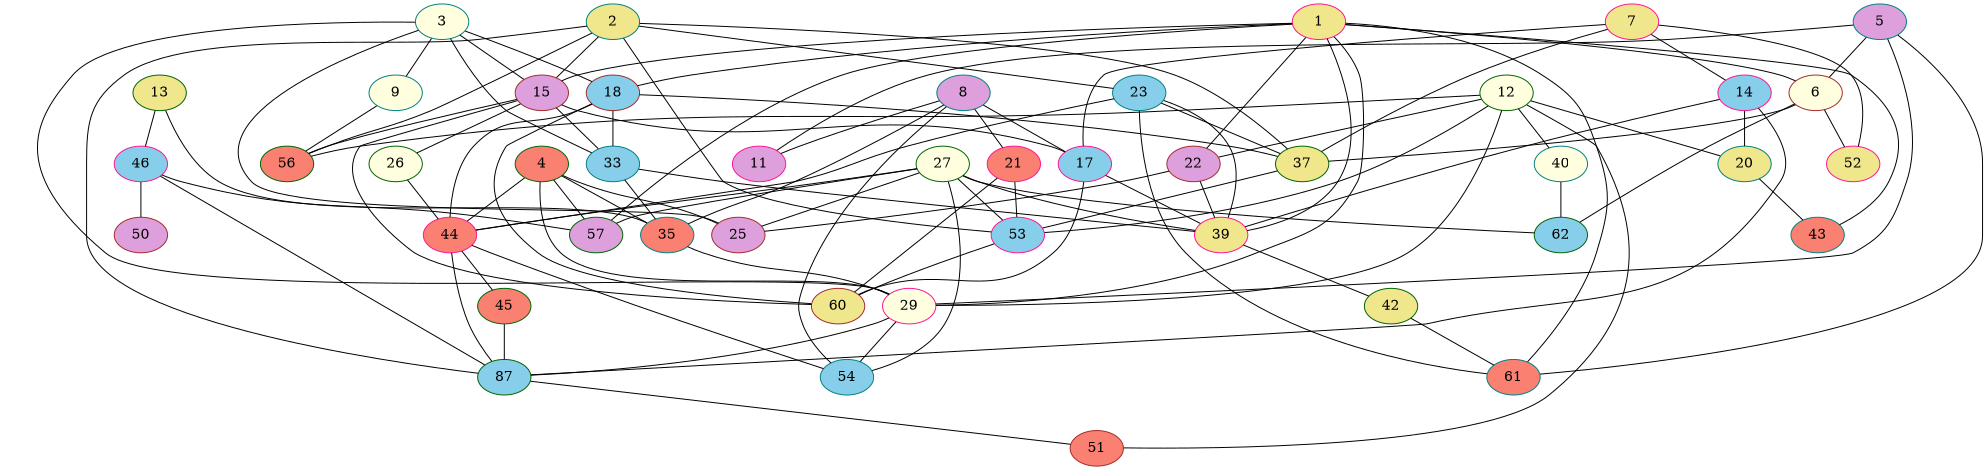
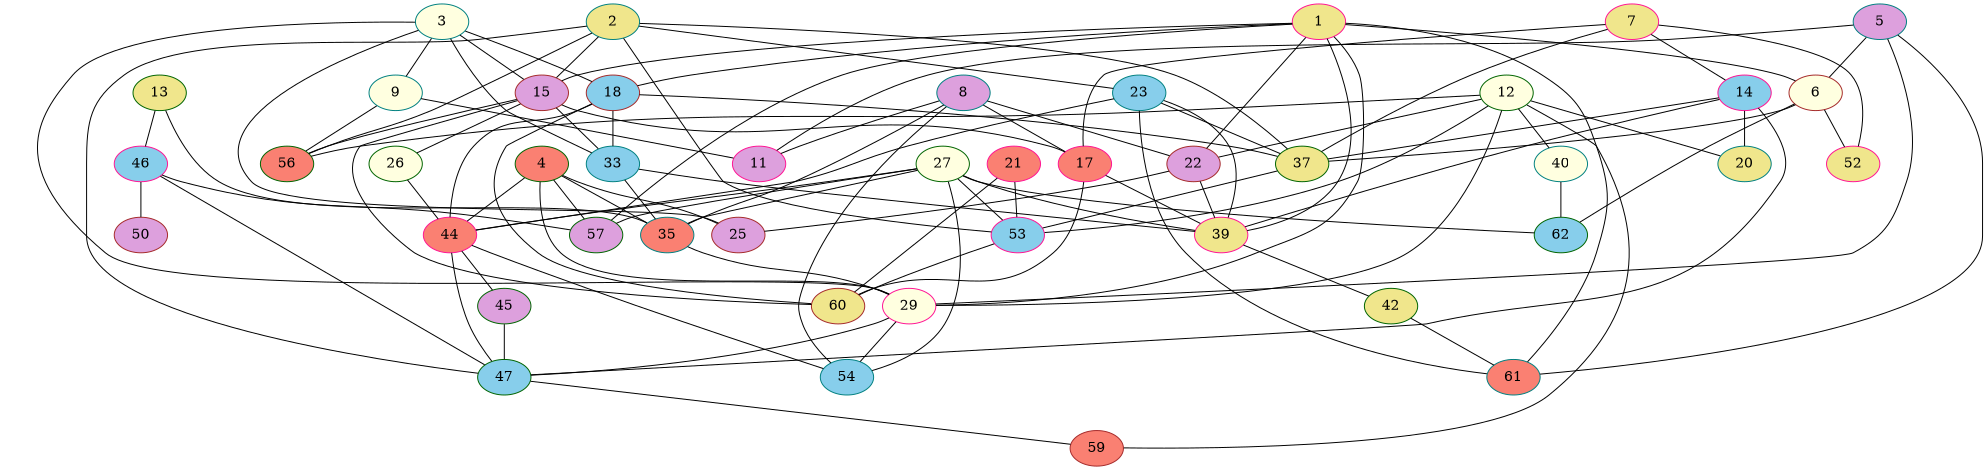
edge "8" -- "21": now "8" -- "22"
edge "14" -- "37": added
edge "9" -- "11": added
node "17": fillcolor skyblue -> salmon
edge "27" -- "25": now "27" -- "35"
node "43": removed
node "45": fillcolor salmon -> plum
node "87": label "87" -> "47"
node "51": label "51" -> "59"
